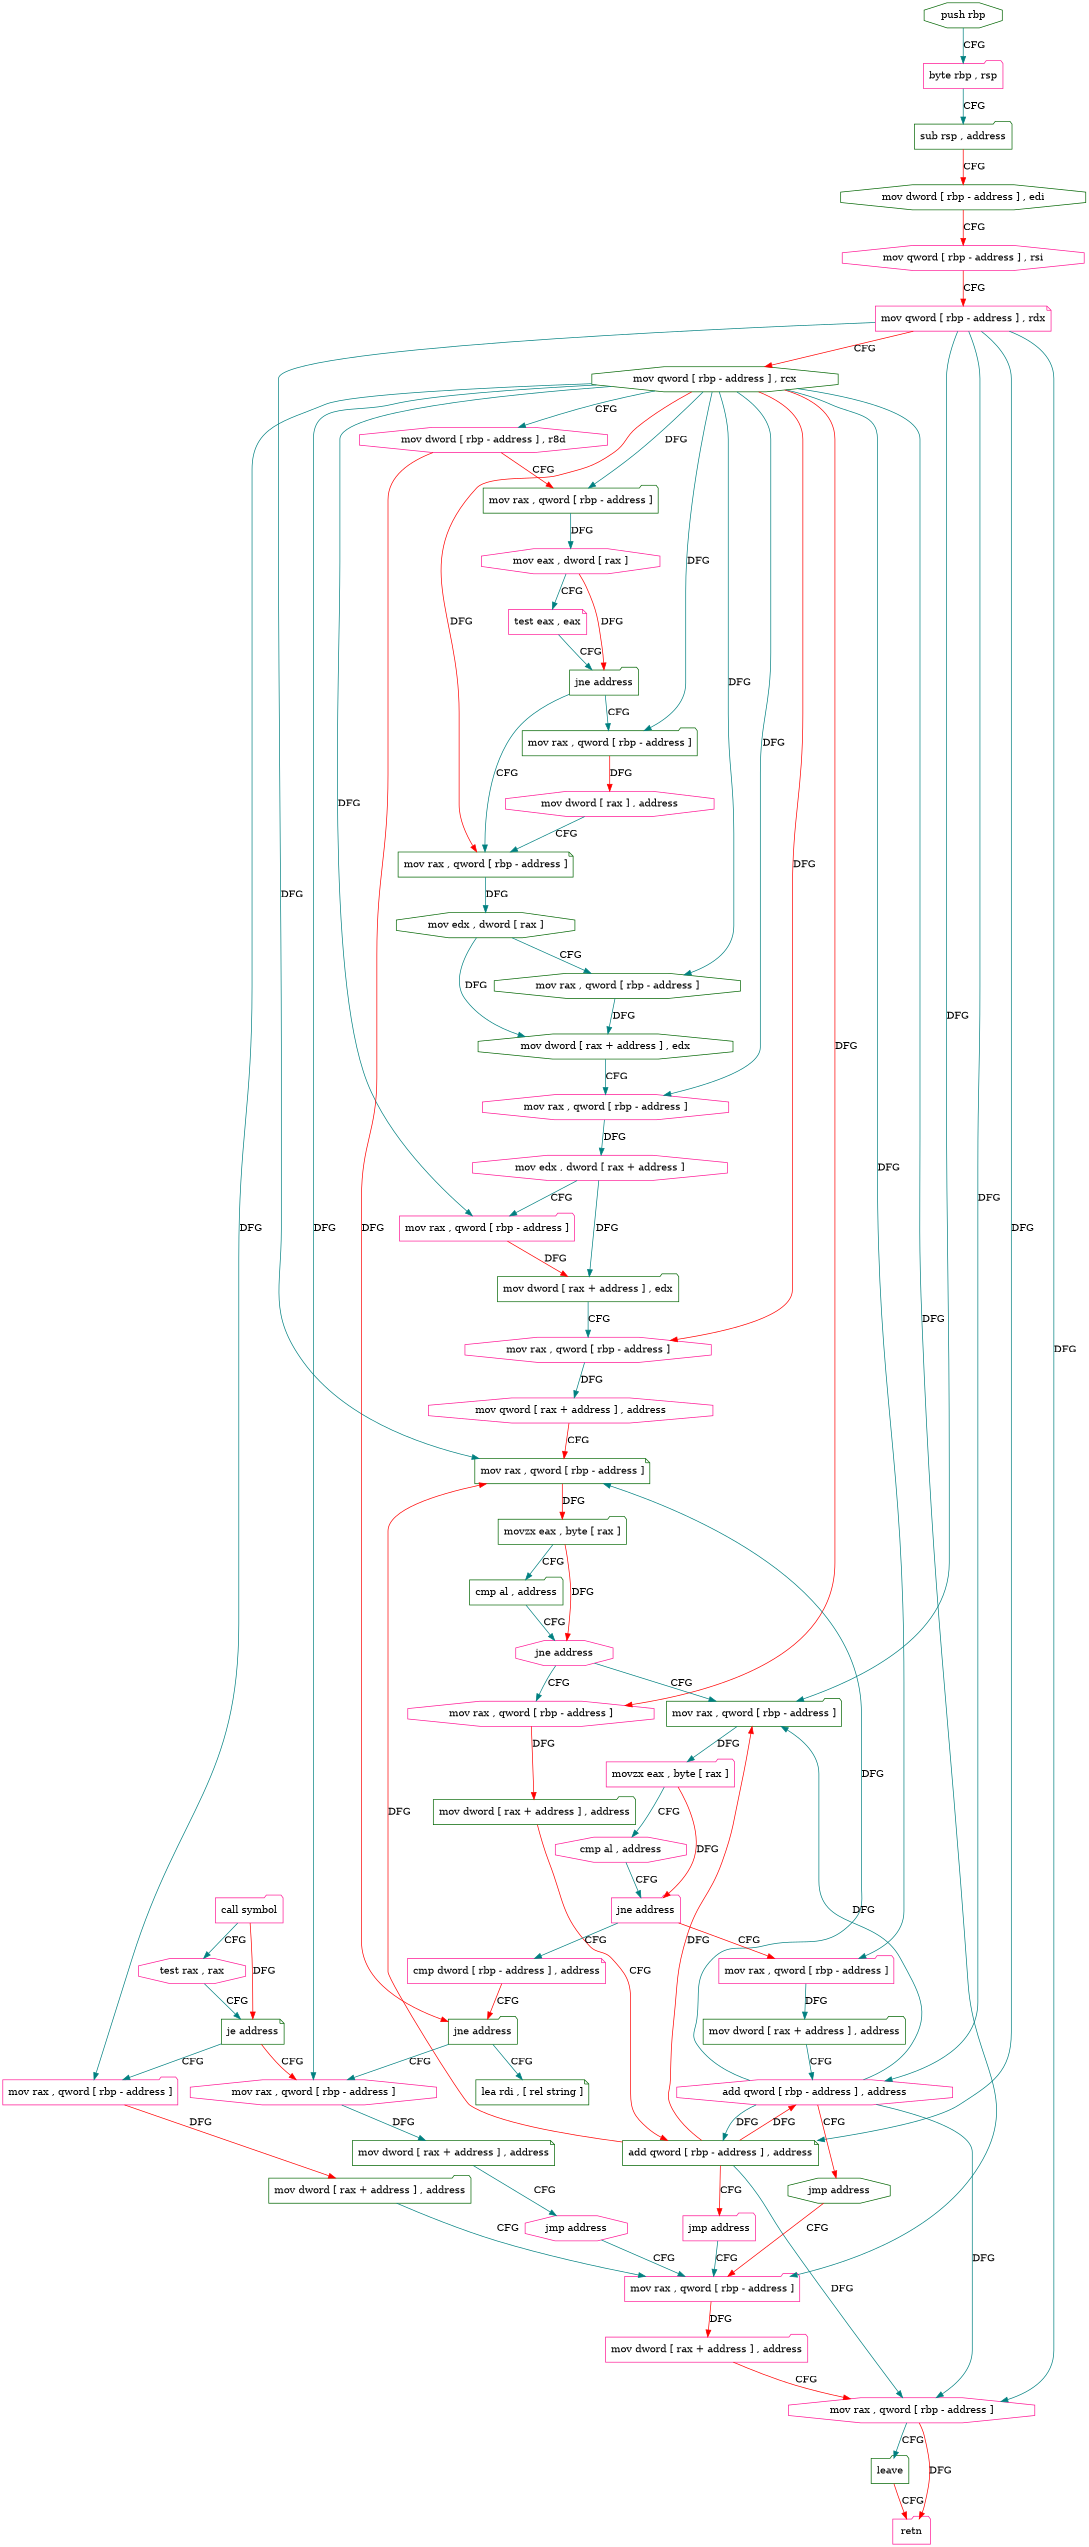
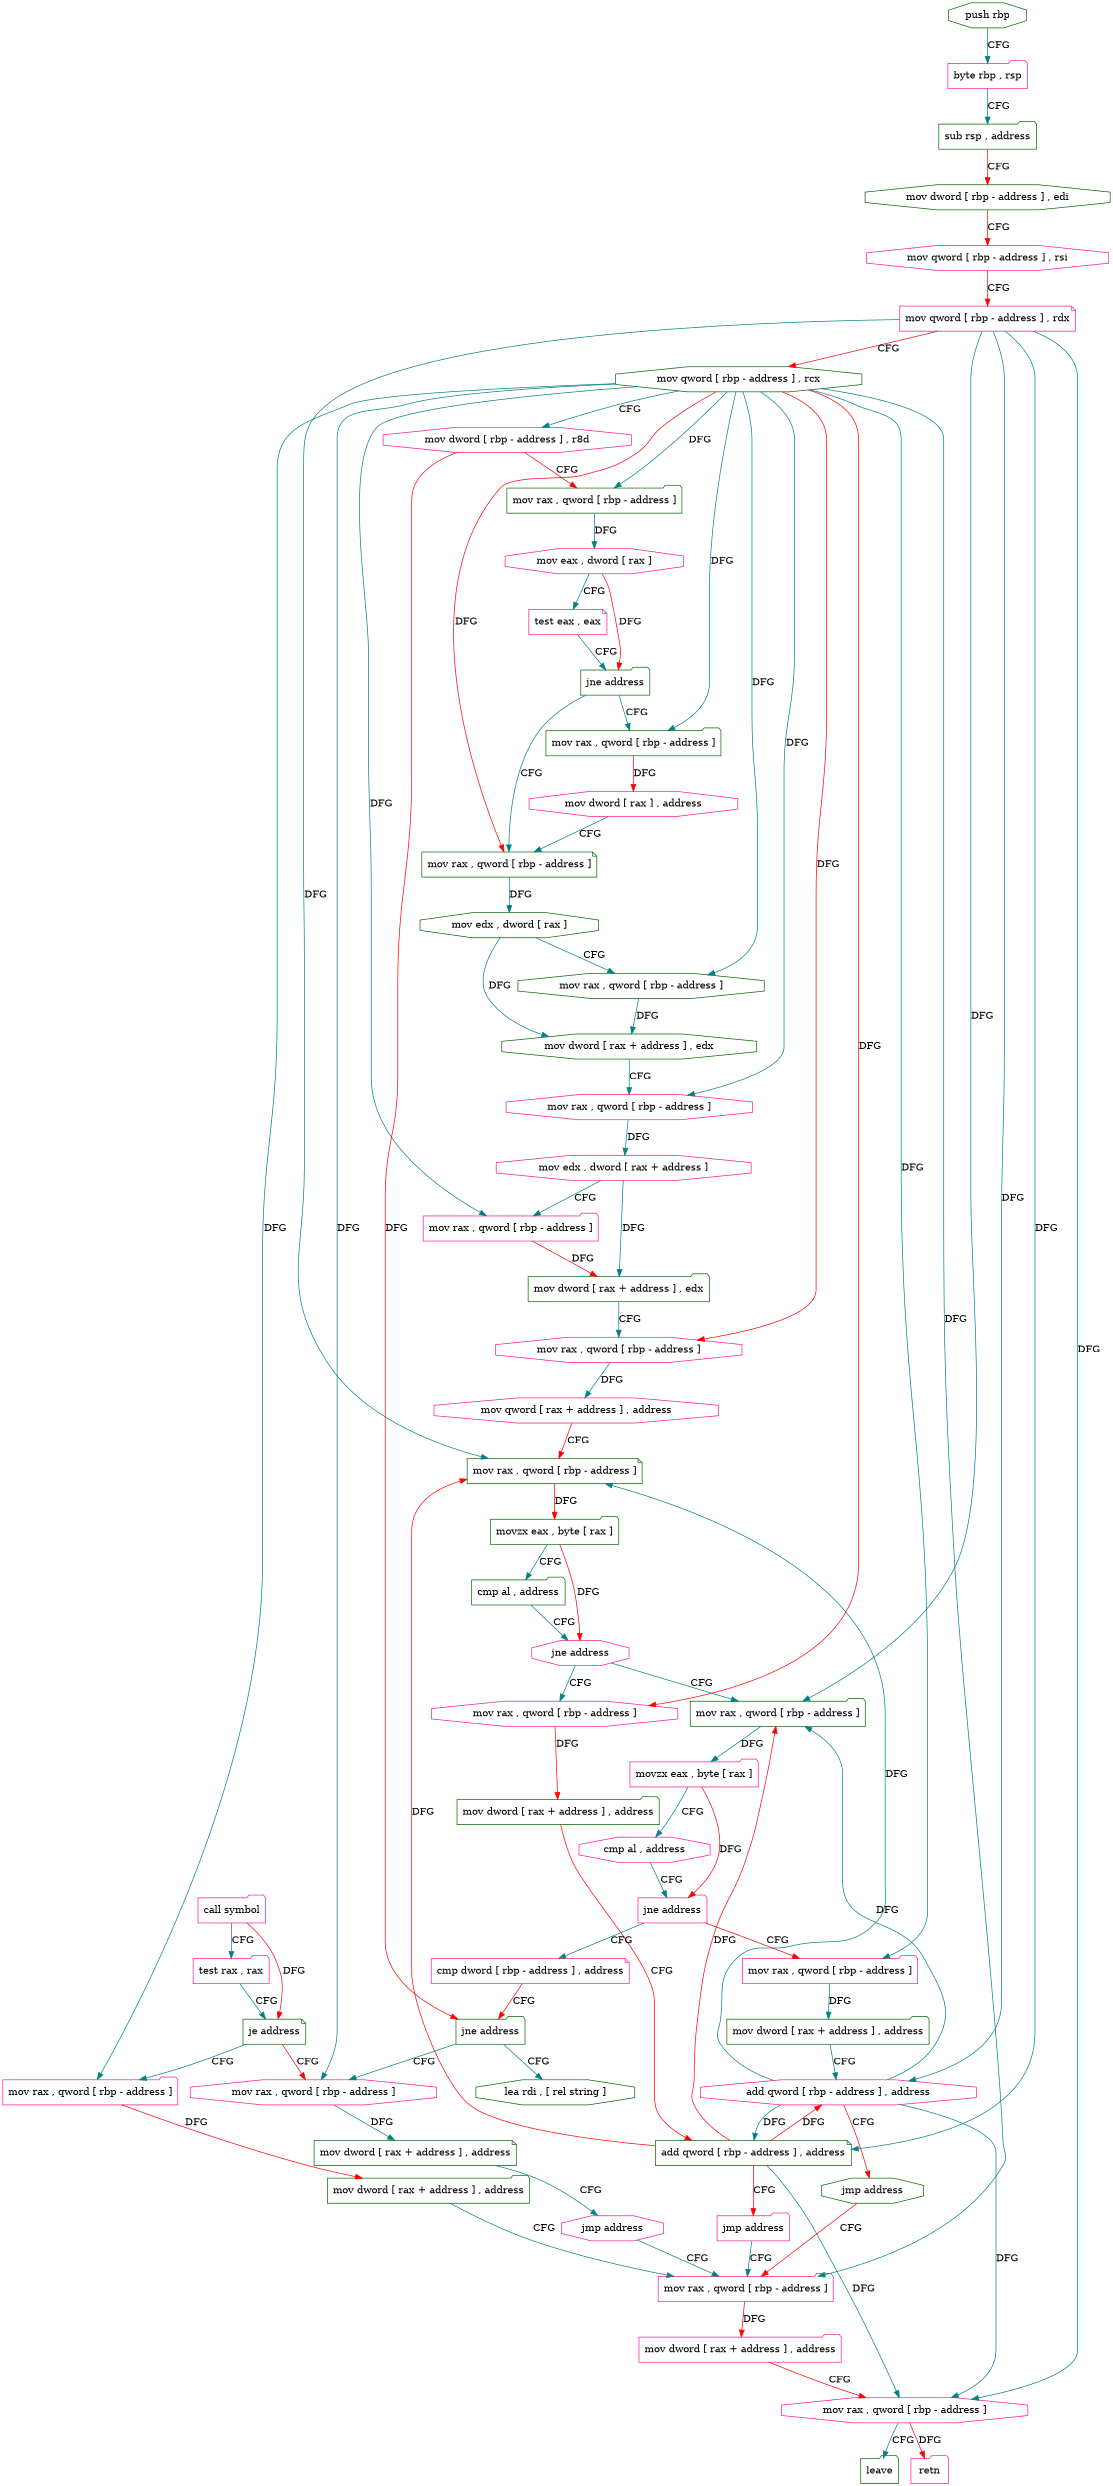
node "test rax , rax": shape octagon -> folder
node "lea rdi , [ rel string ]": shape note -> octagon
edge "leave" -> "retn": removed, label "CFG"
